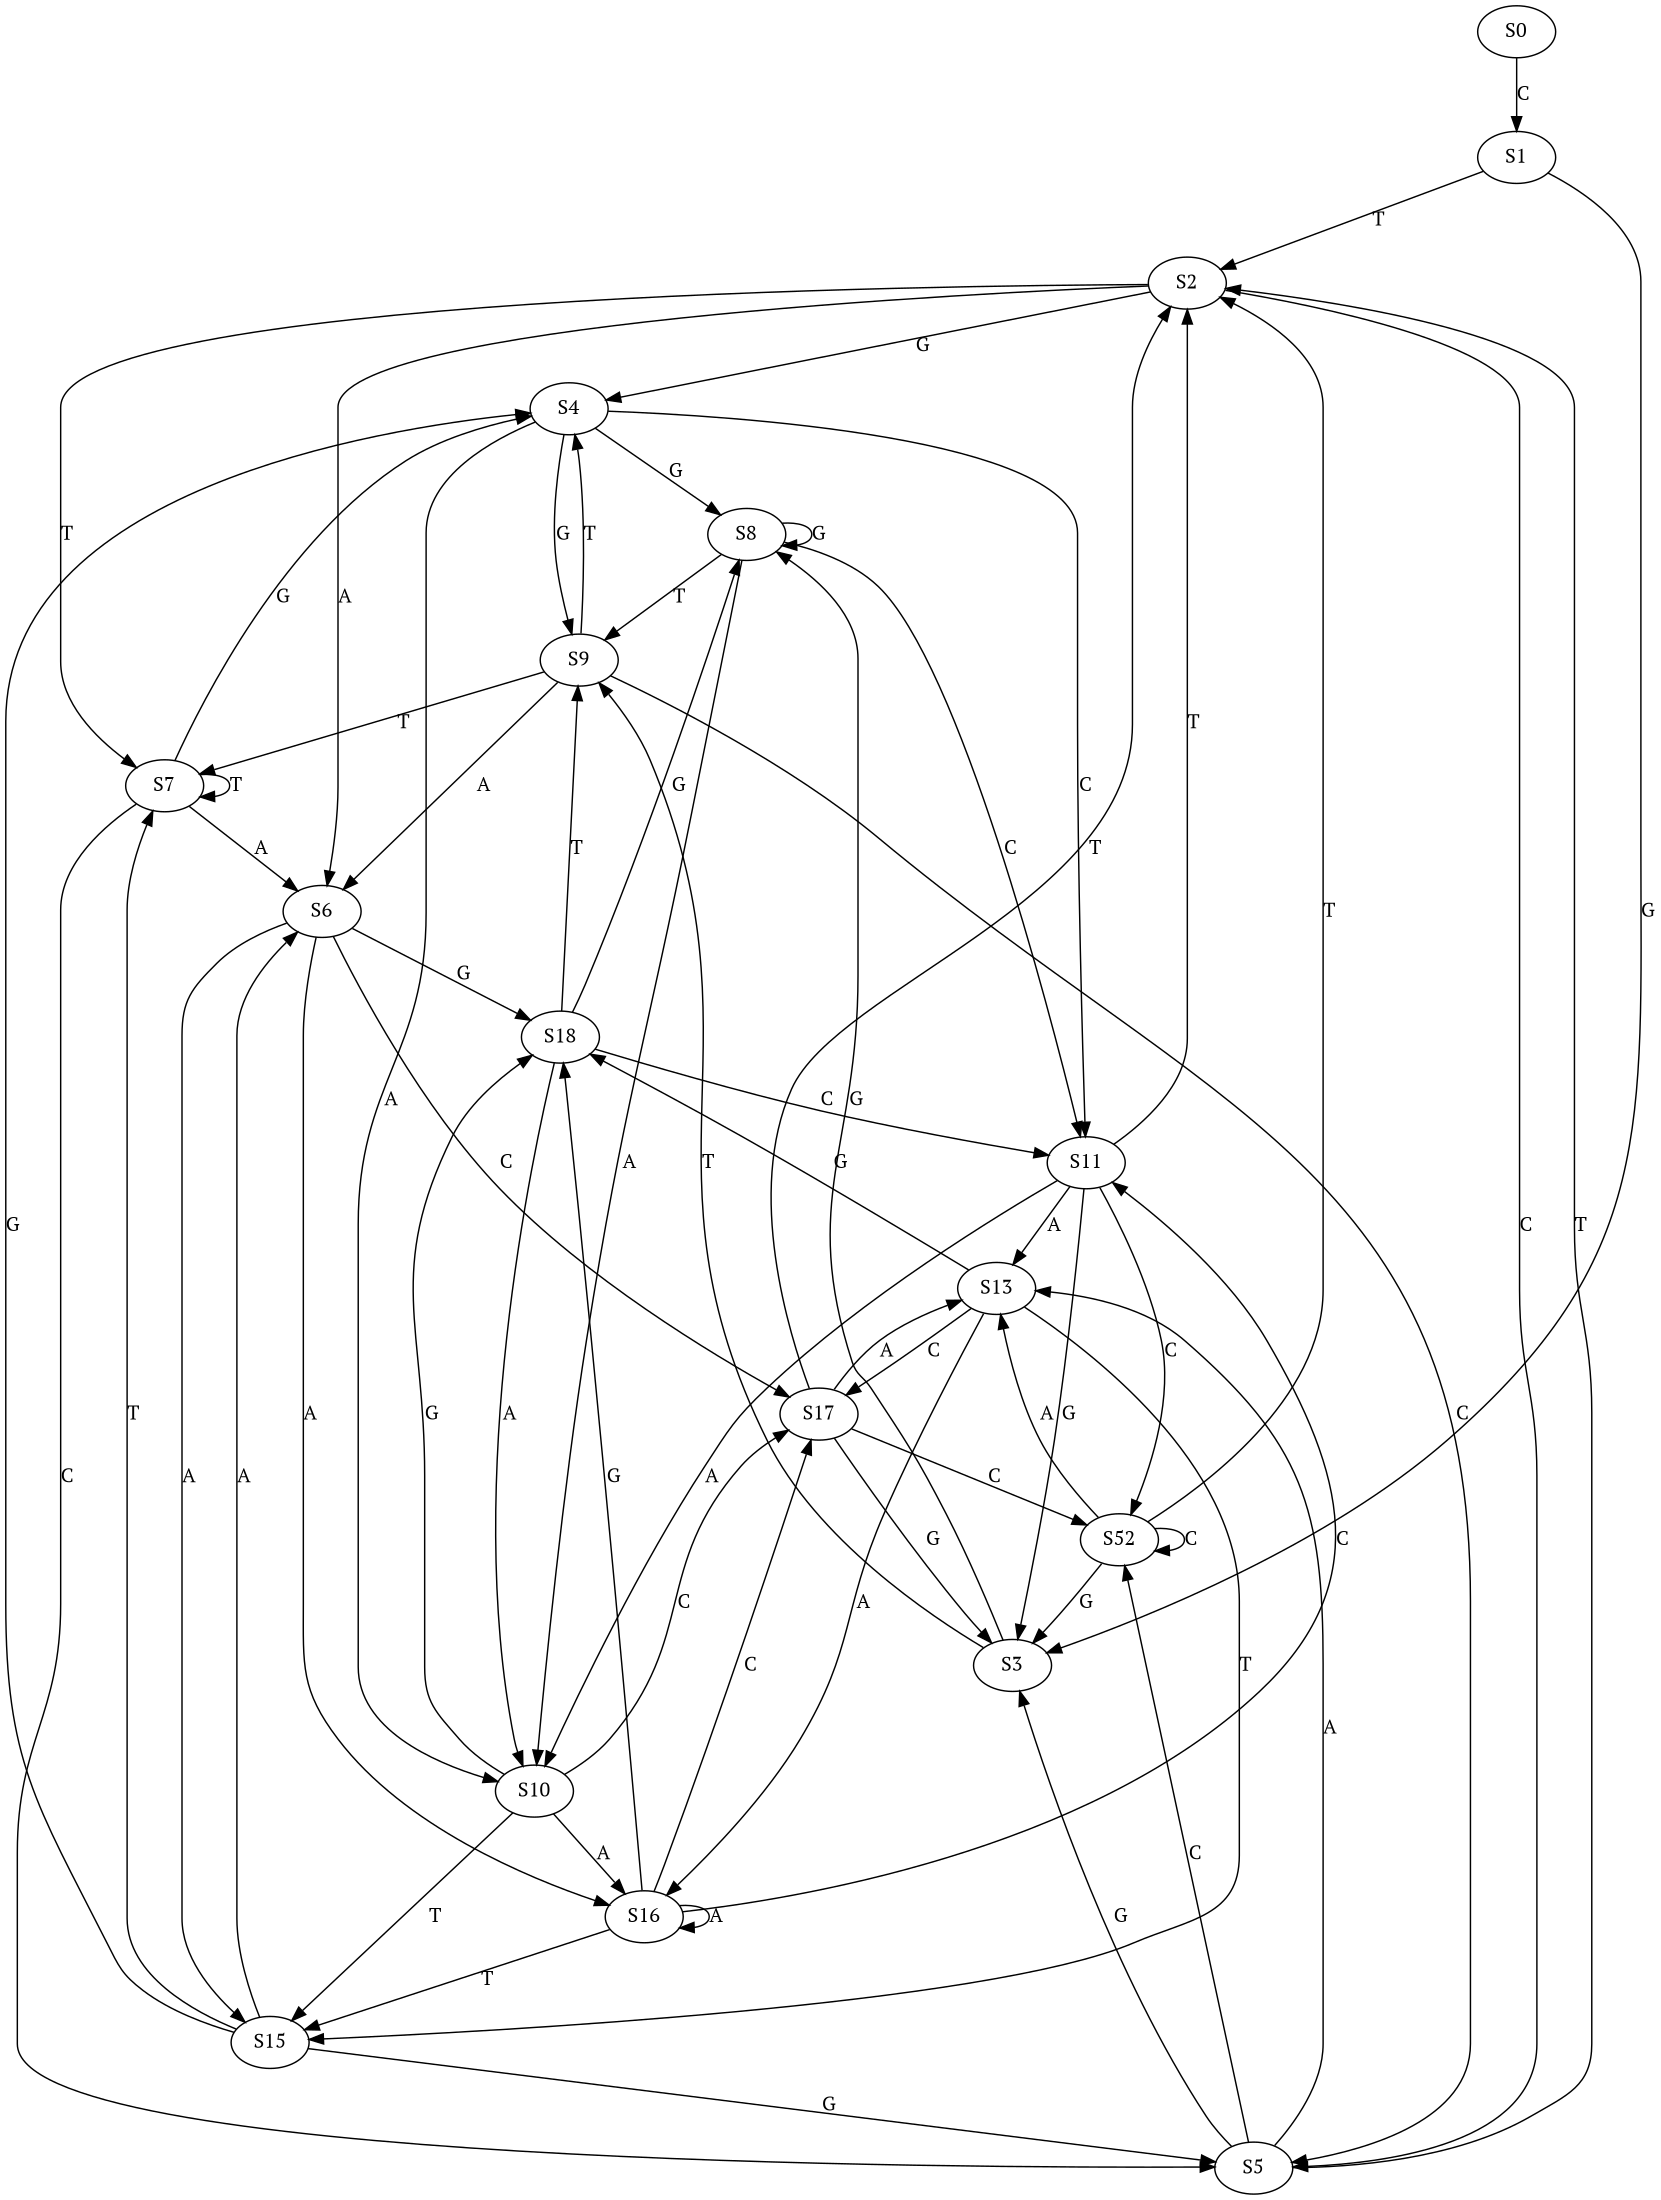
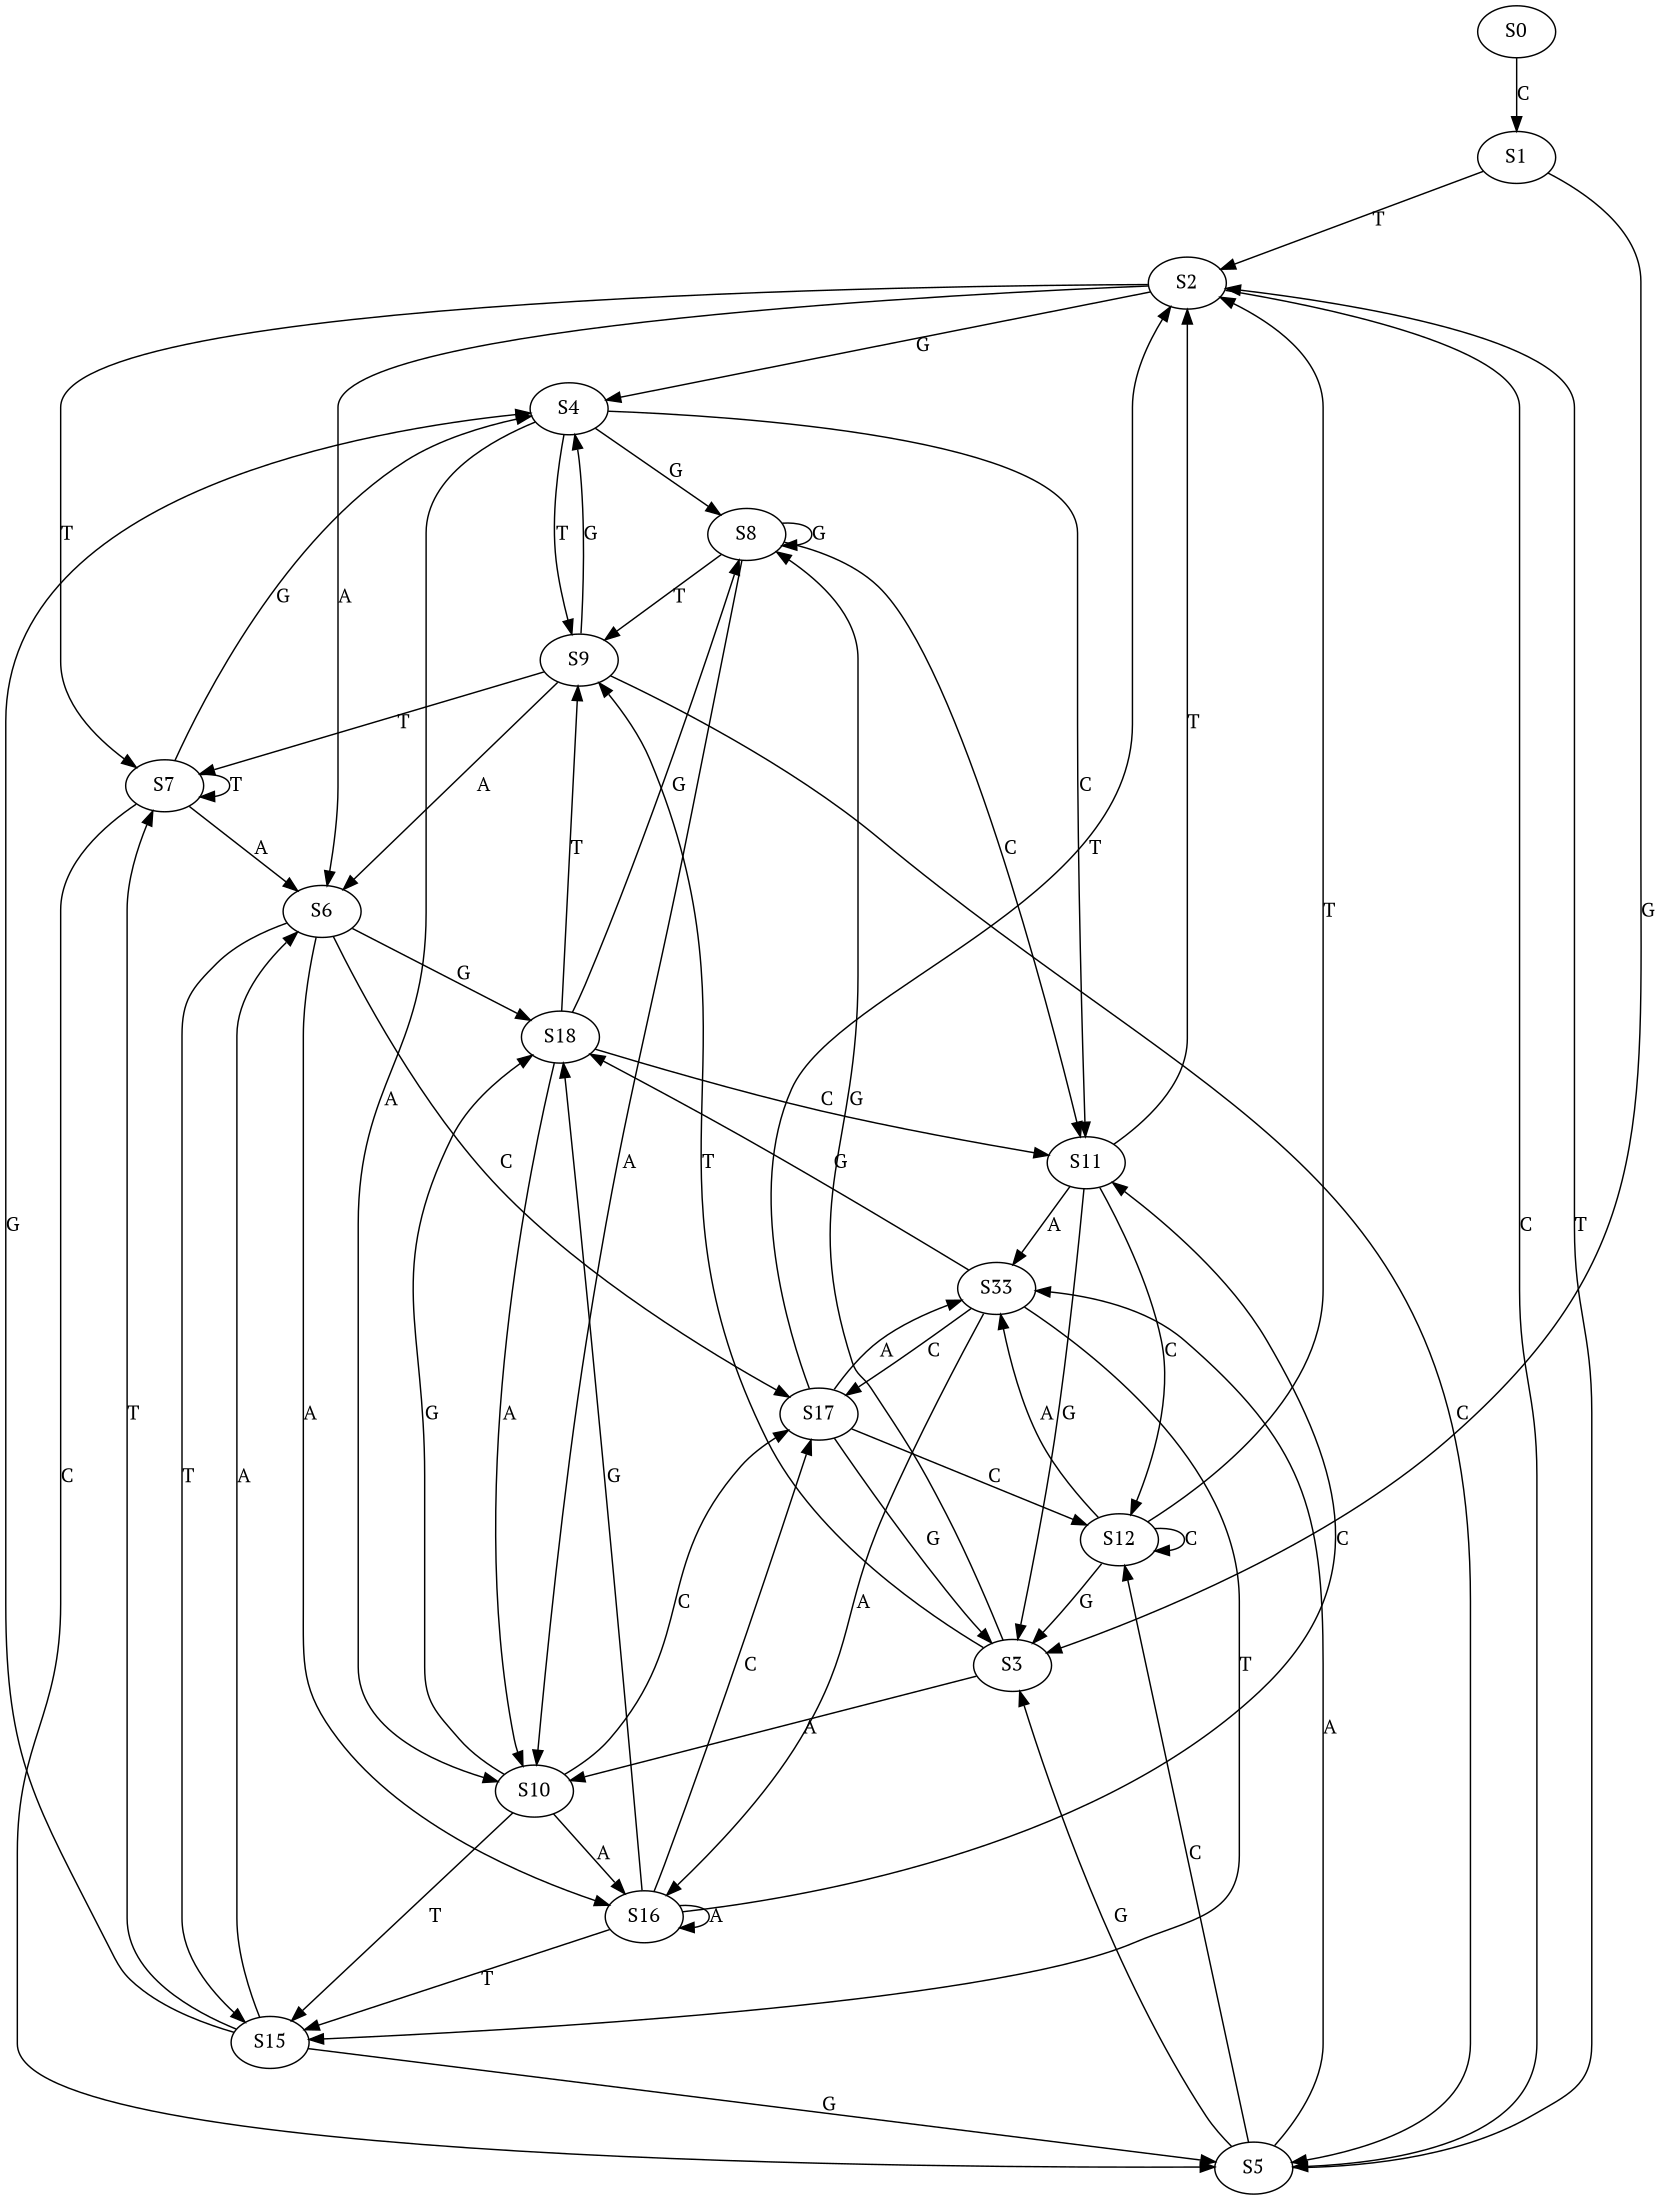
edge "S4" -> "S9": label "G" -> "T"
edge "S9" -> "S4": label "T" -> "G"
node "S13": label "S13" -> "S33"
edge "S11" -> "S10": now "S3" -> "S10"
edge "S6" -> "S15": label "A" -> "T"
node "S52": label "S52" -> "S12"
